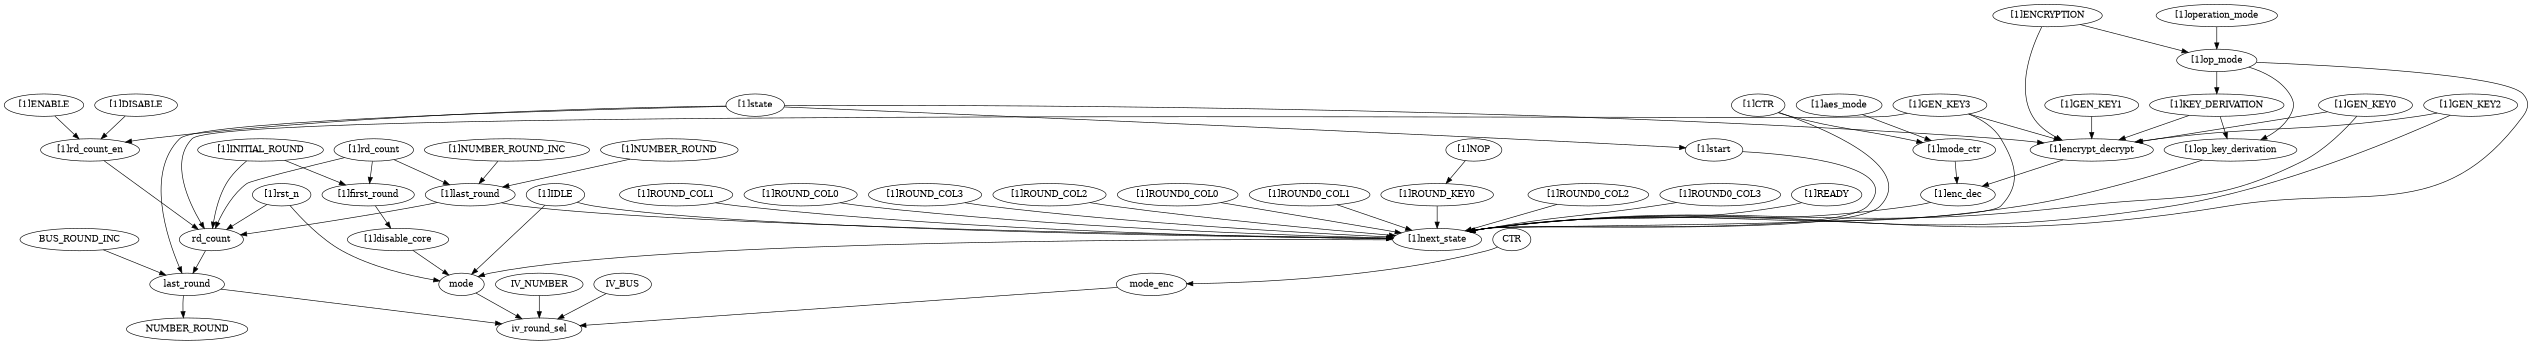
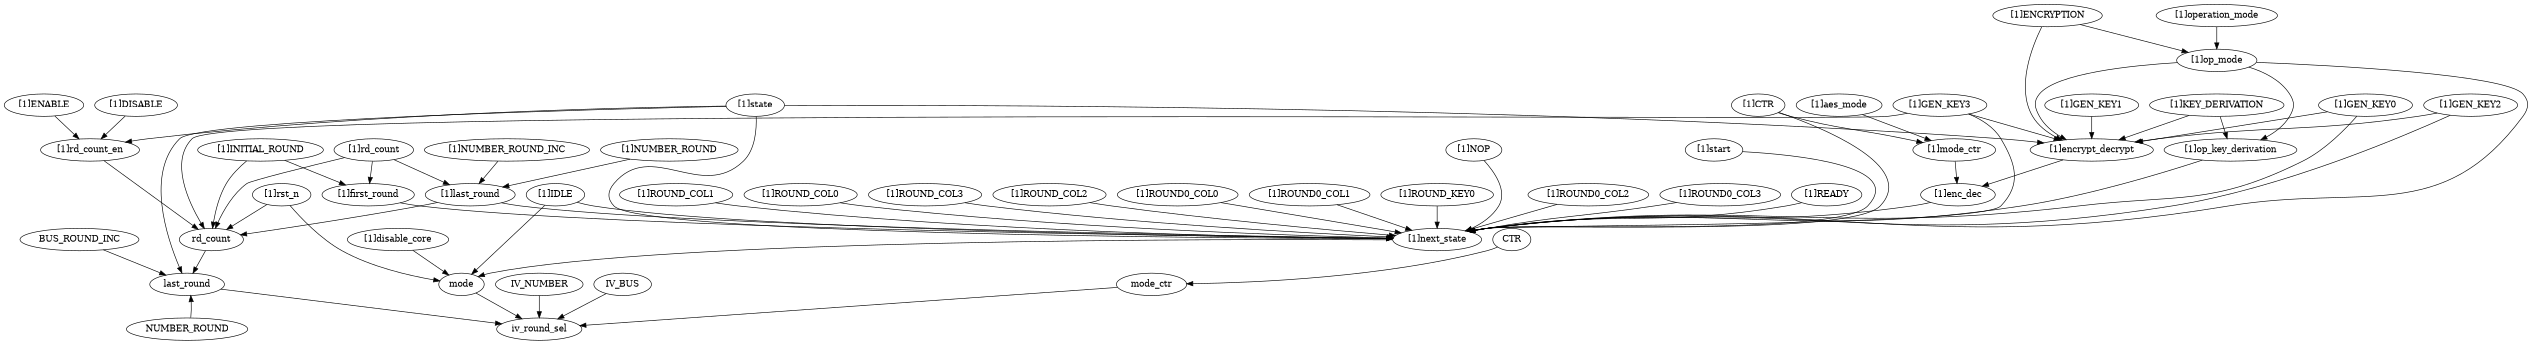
edge "[1]op_mode" -> "[1]KEY_DERIVATION": now "[1]op_mode" -> "[1]encrypt_decrypt"
edge "[1]state" -> "[1]start": now "[1]state" -> "[1]next_state"
edge "[1]NOP" -> "[1]ROUND_KEY0": now "[1]NOP" -> "[1]next_state"
edge "[1]first_round" -> "[1]disable_core": now "[1]first_round" -> "[1]next_state"
node "mode_enc": label "mode_enc" -> "mode_ctr"
edge "last_round" -> "NUMBER_ROUND": reversed
